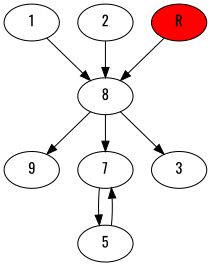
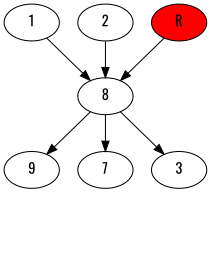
node "5": removed
